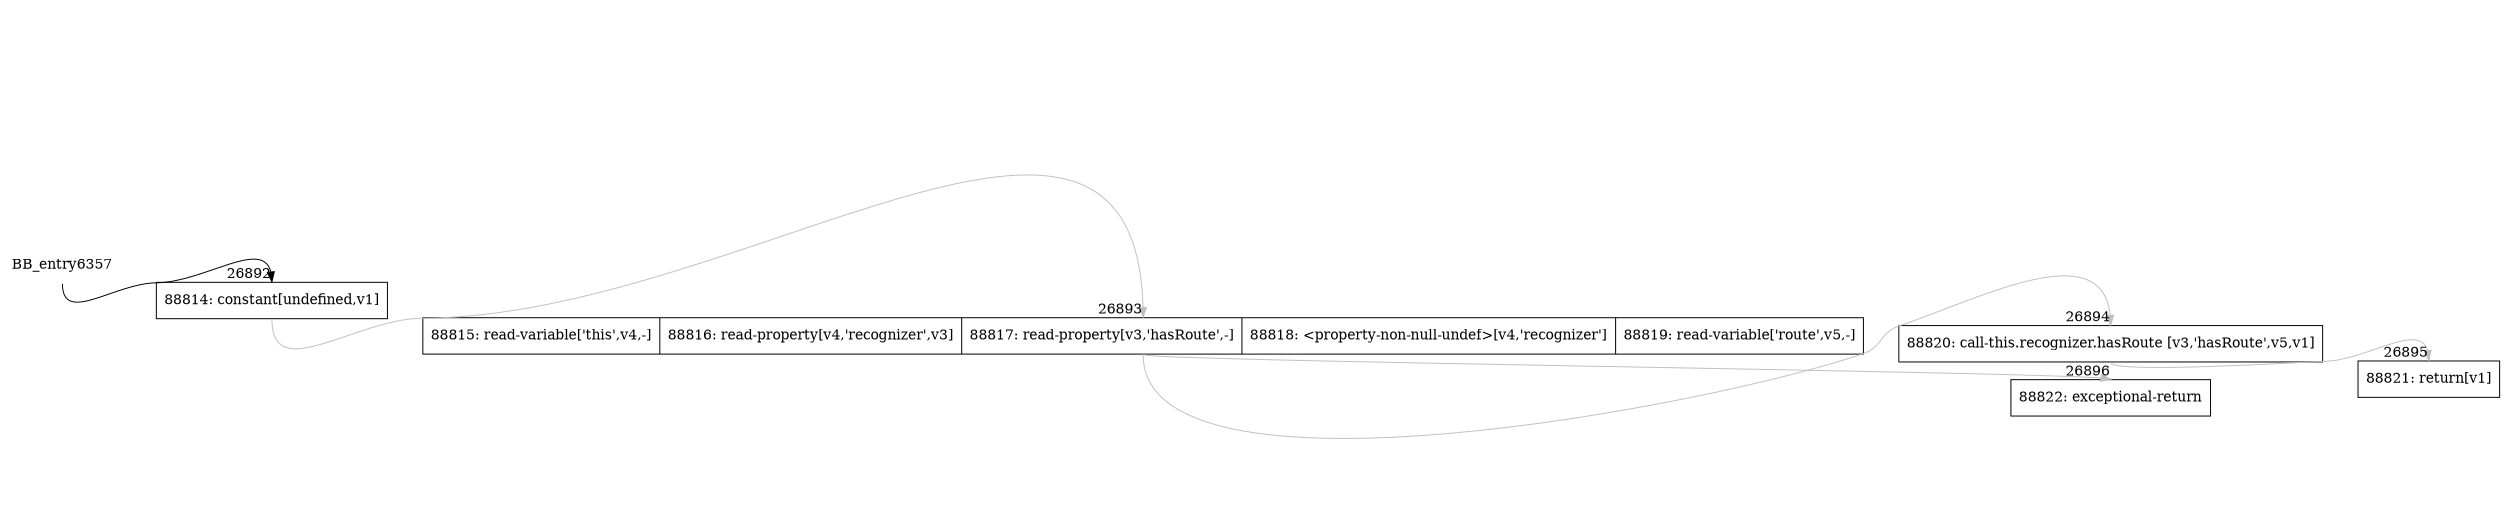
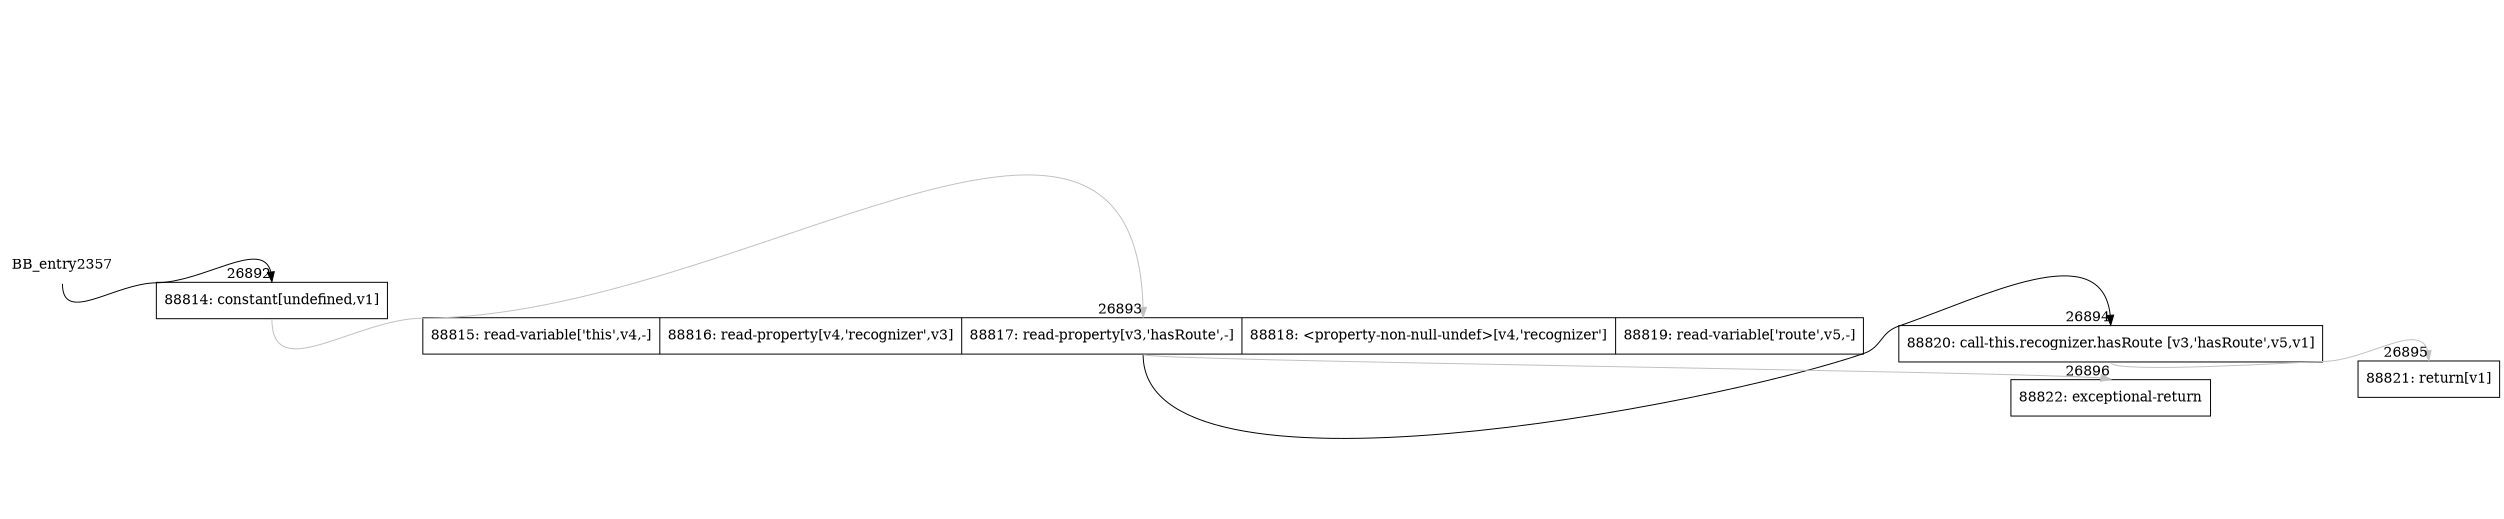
node "BB_entry6357": label "BB_entry6357" -> "BB_entry2357"
edge "88815: read-variable['this',v4,-]" -> "88820: call-this.recognizer.hasRoute [v3,'hasRoute',v5,v1]": color gray -> black
